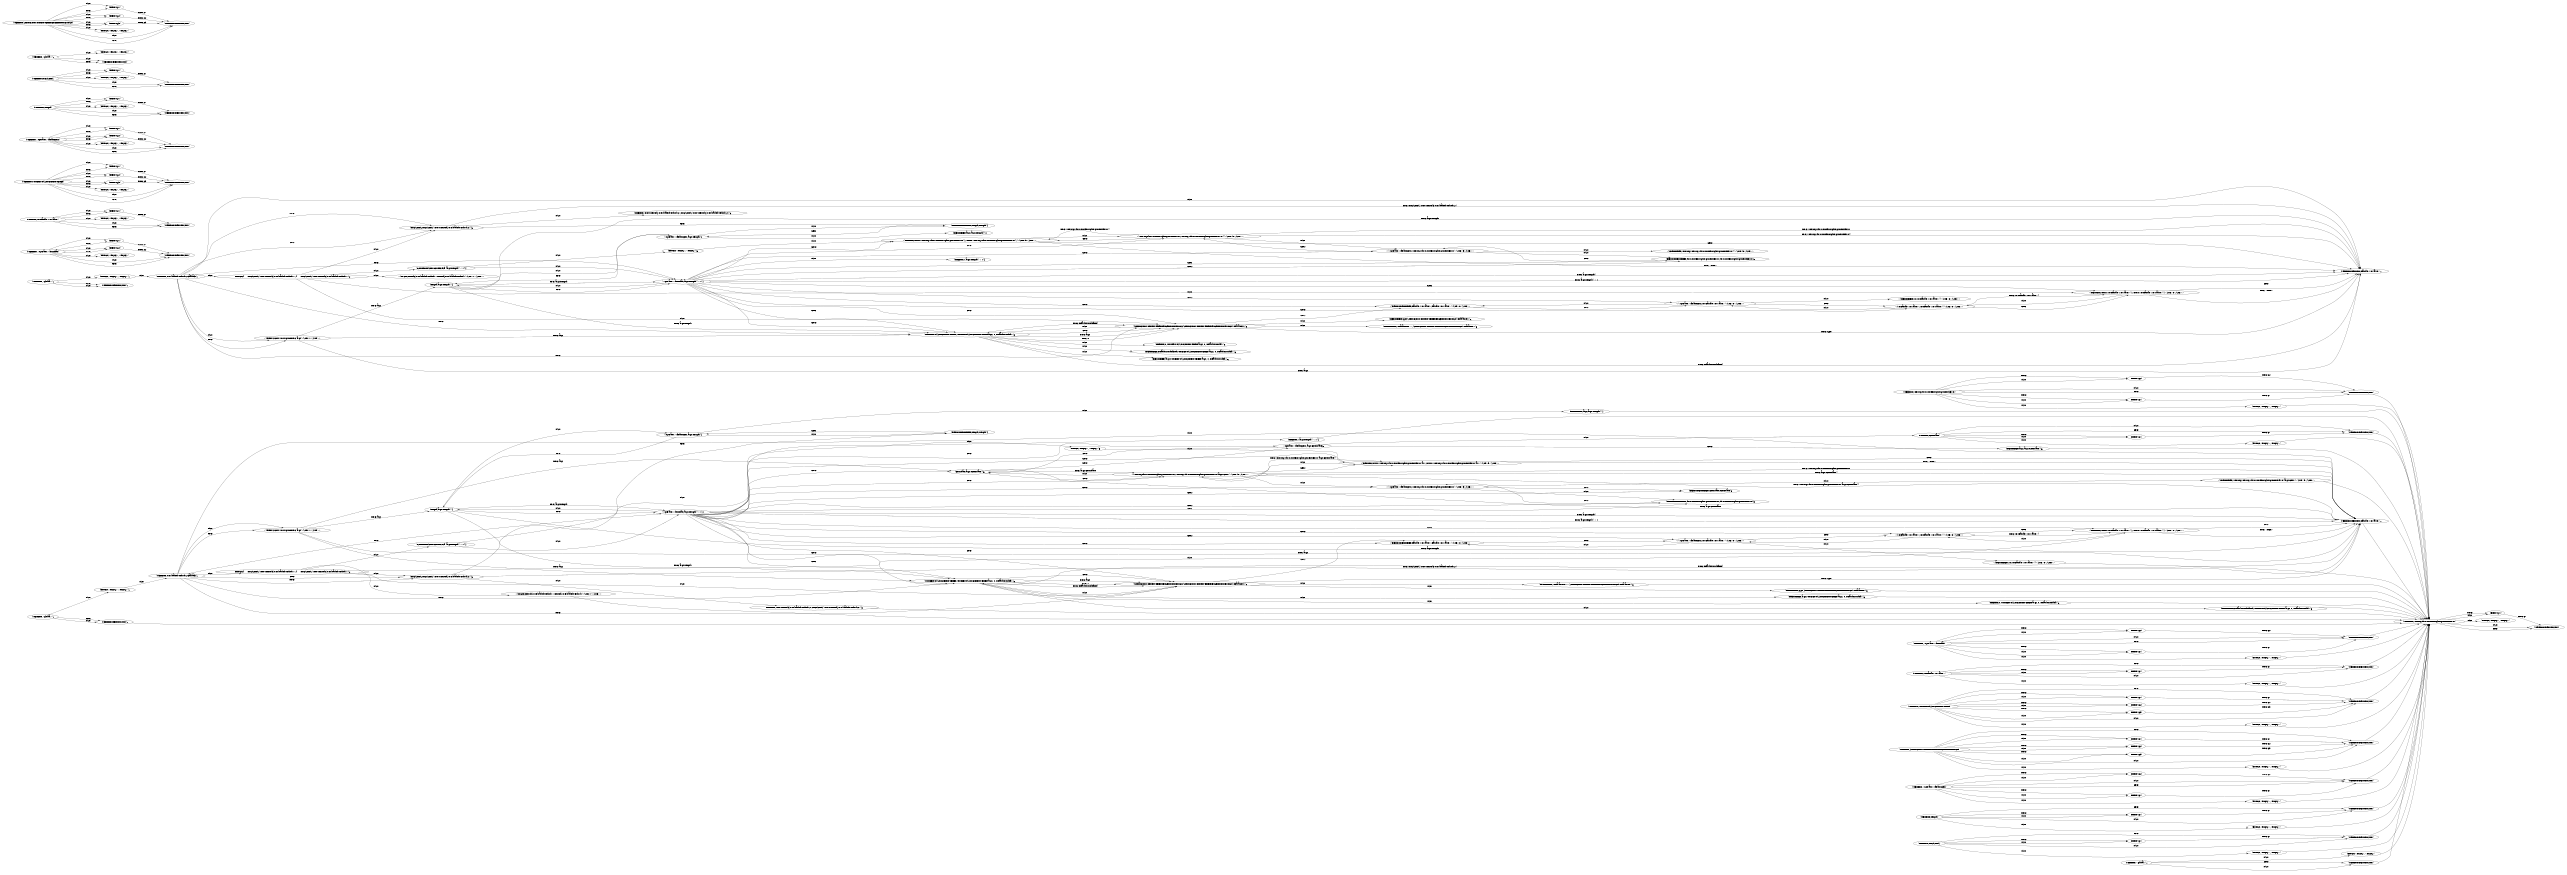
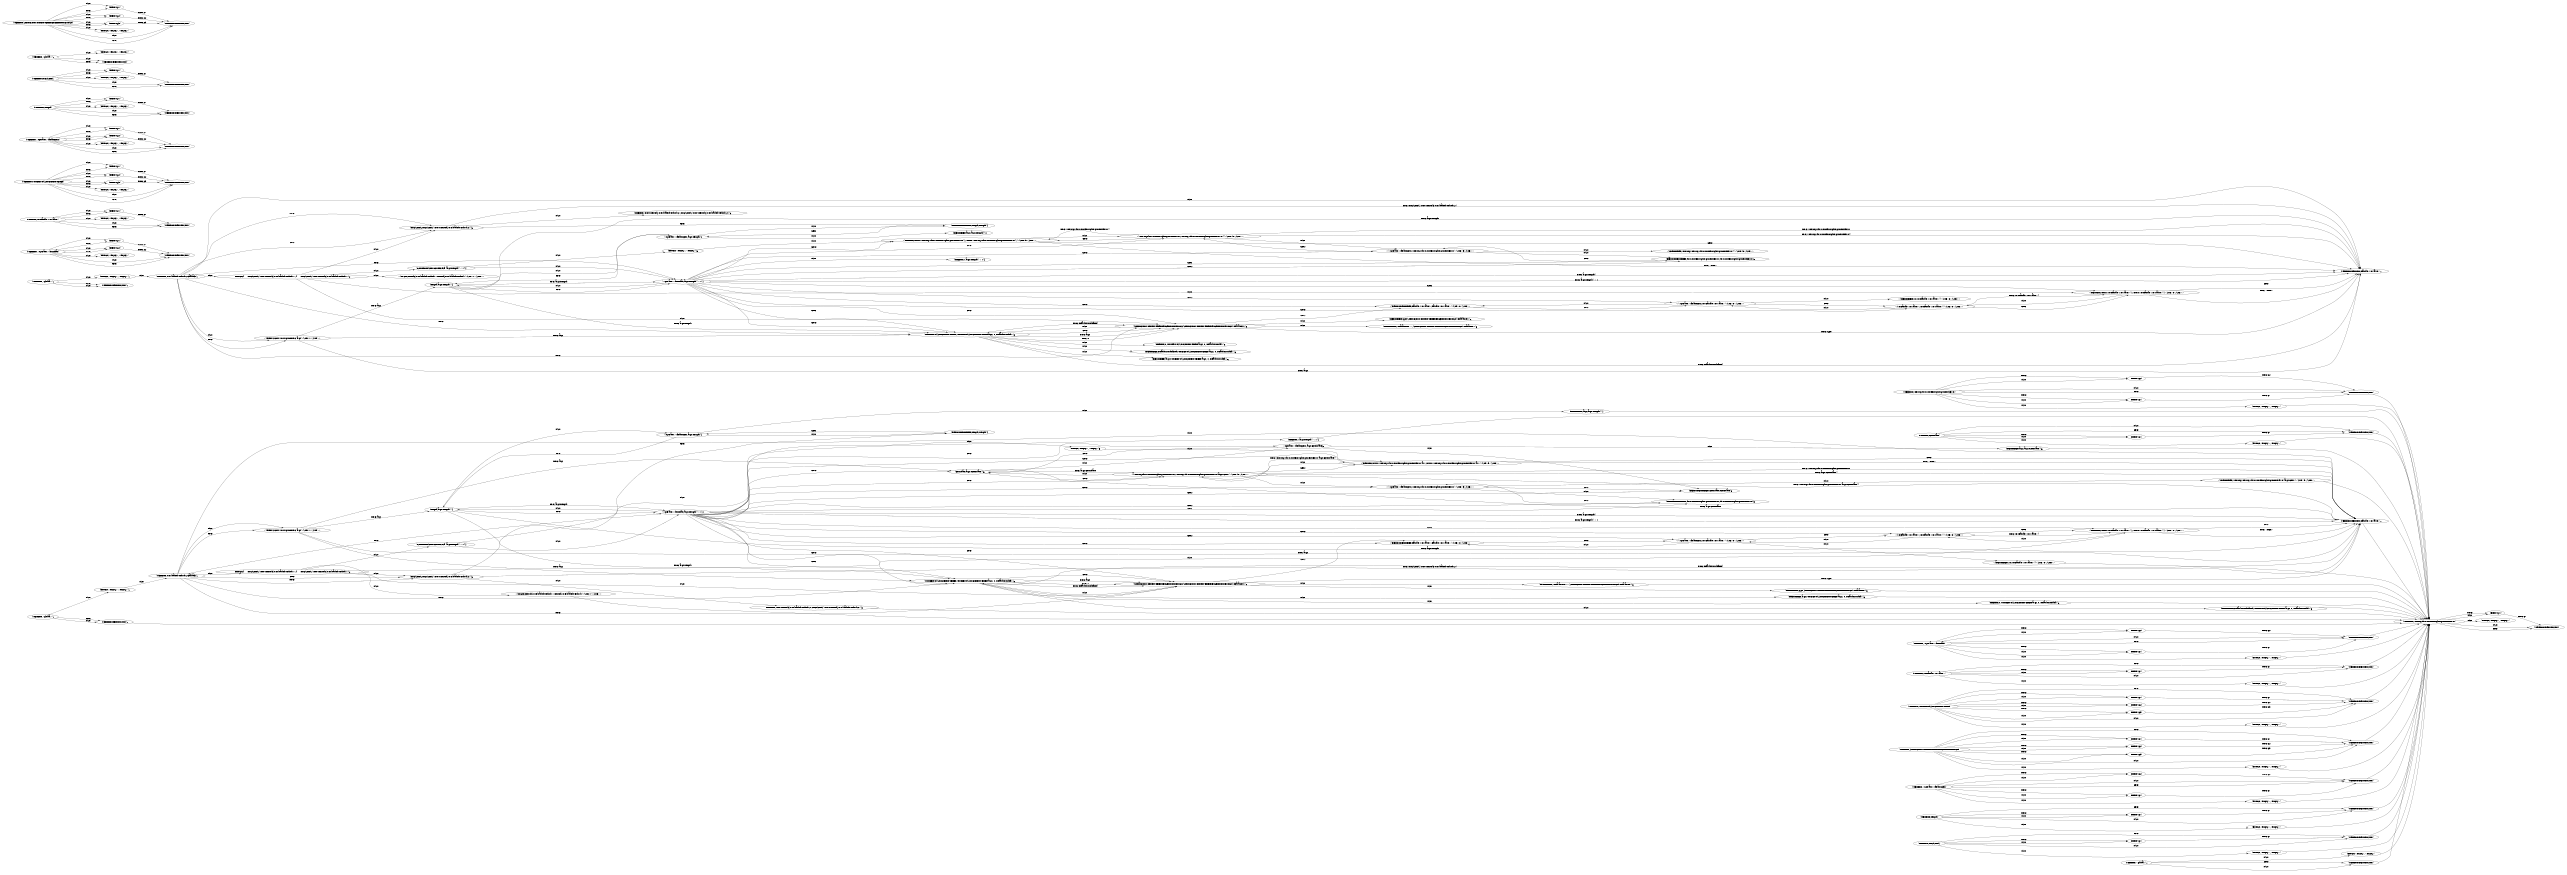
edge "(<operator>.fieldAccess,args.GetIsolate)" -> "(METHOD,GetIsolate)": now "(<operator>.fieldAccess,args.GetIsolate)" -> "(FIELD_IDENTIFIER,GetIsolate,GetIsolate)"
edge "(<operator>.fieldAccess,args.GetIsolate)" -> "(IDENTIFIER,args,args.GetIsolate())": label "CDG: " -> "AST: "
edge "(GetIsolate,args.GetIsolate())" -> "(<operator>.fieldAccess,args.GetIsolate)": label "CDG: " -> "AST: "
